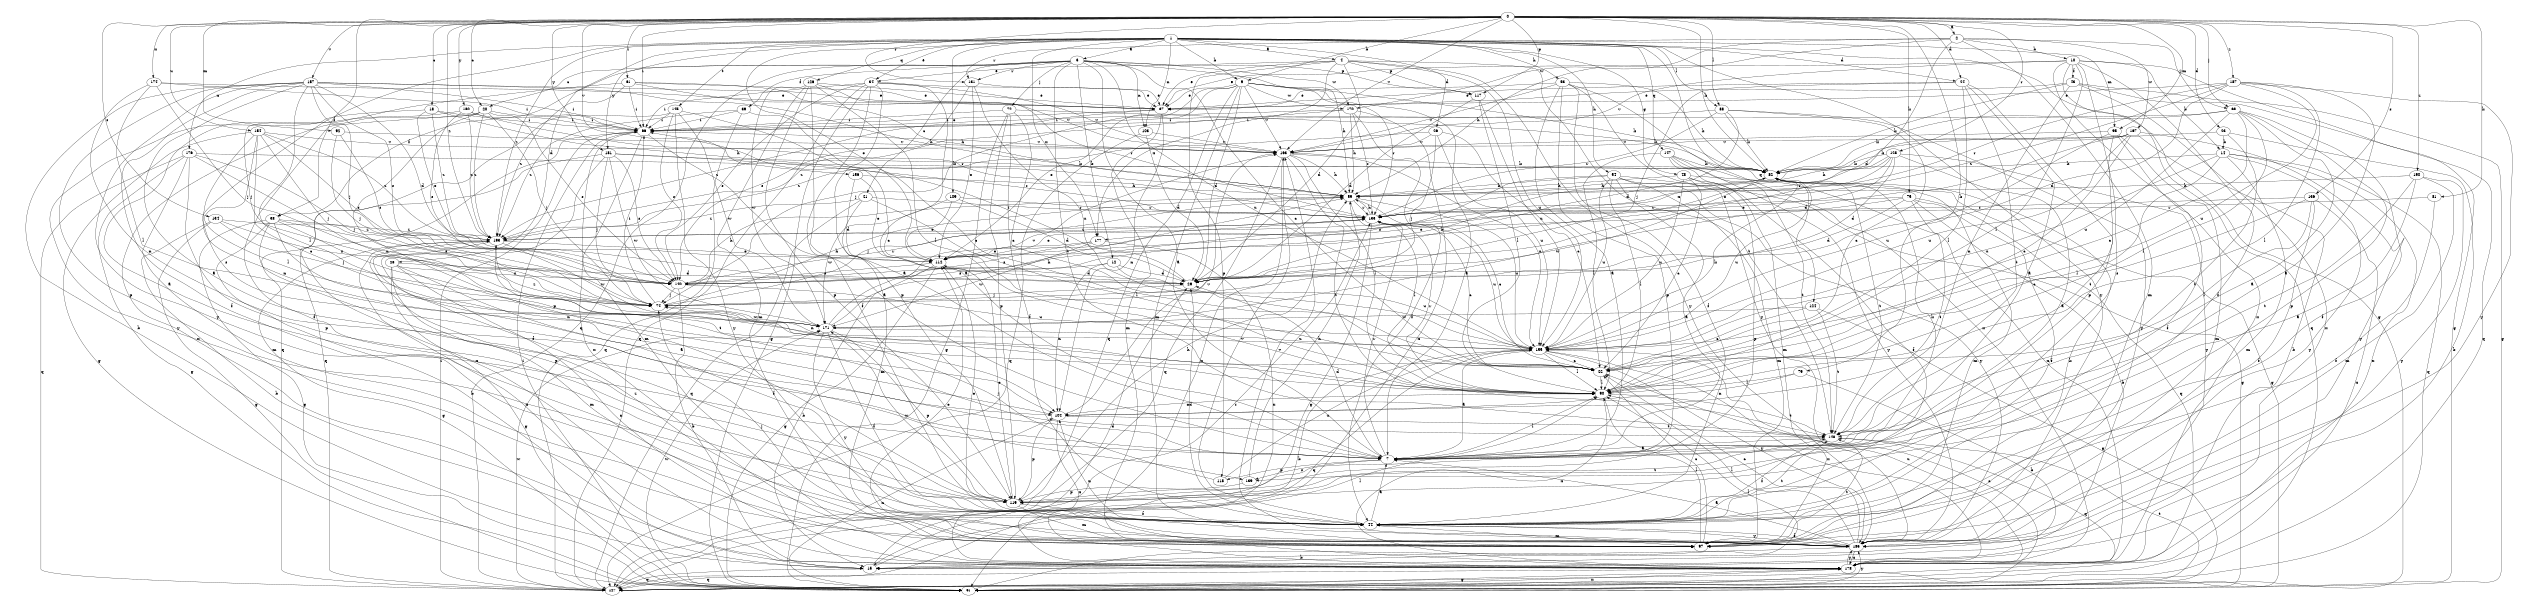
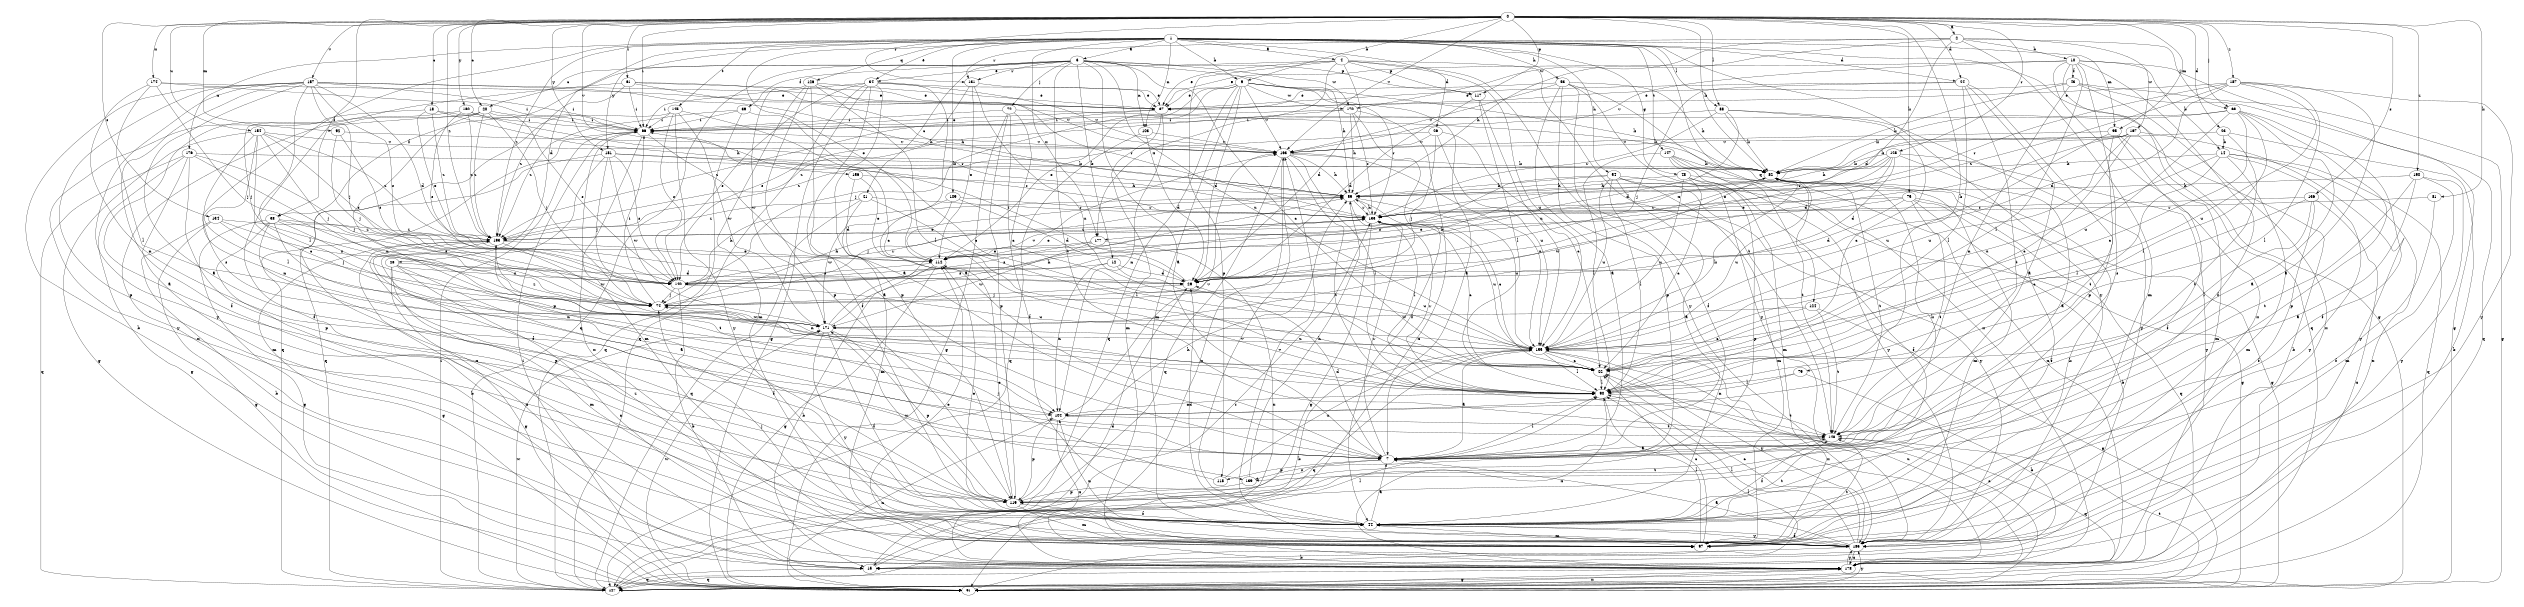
edge "1" -> "147": label "q" -> "t"
edge "112" -> "29": removed, label "d"
